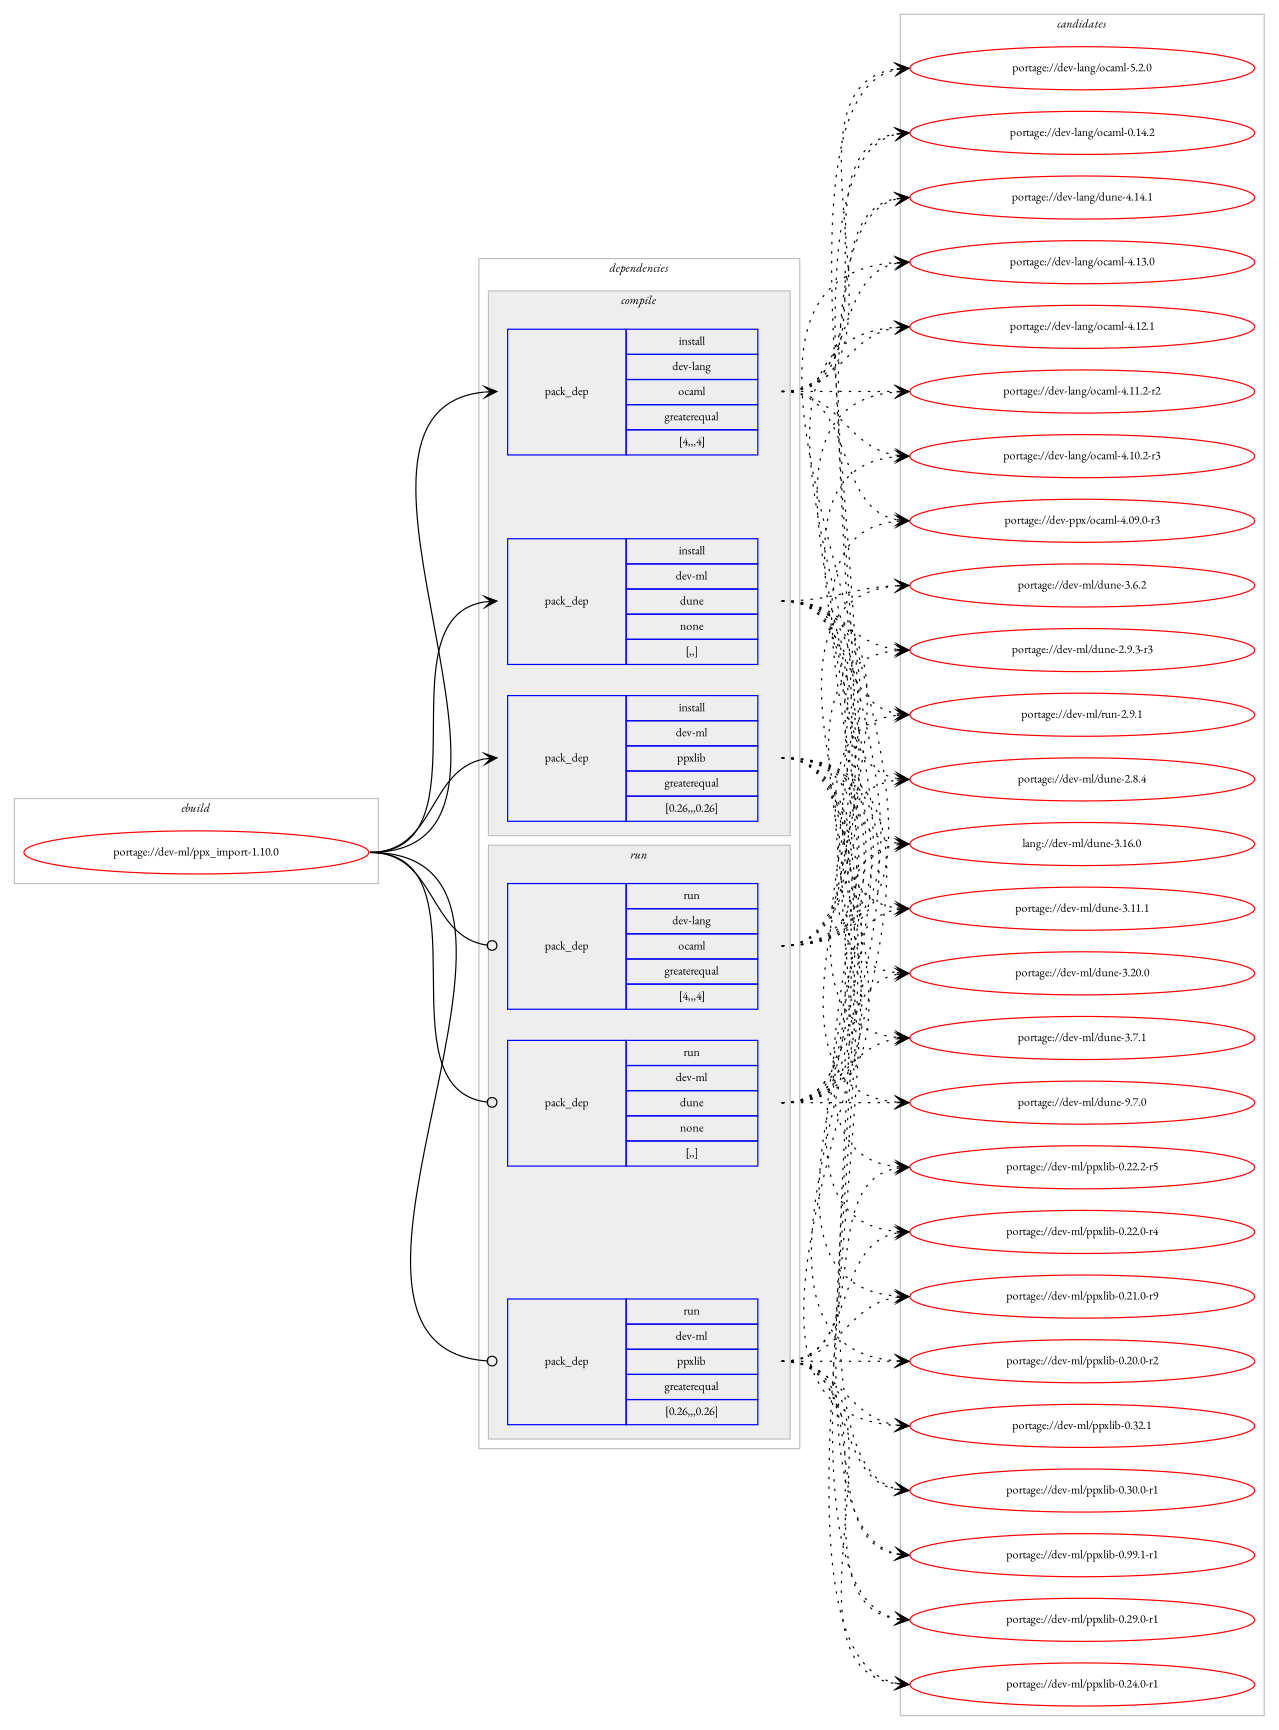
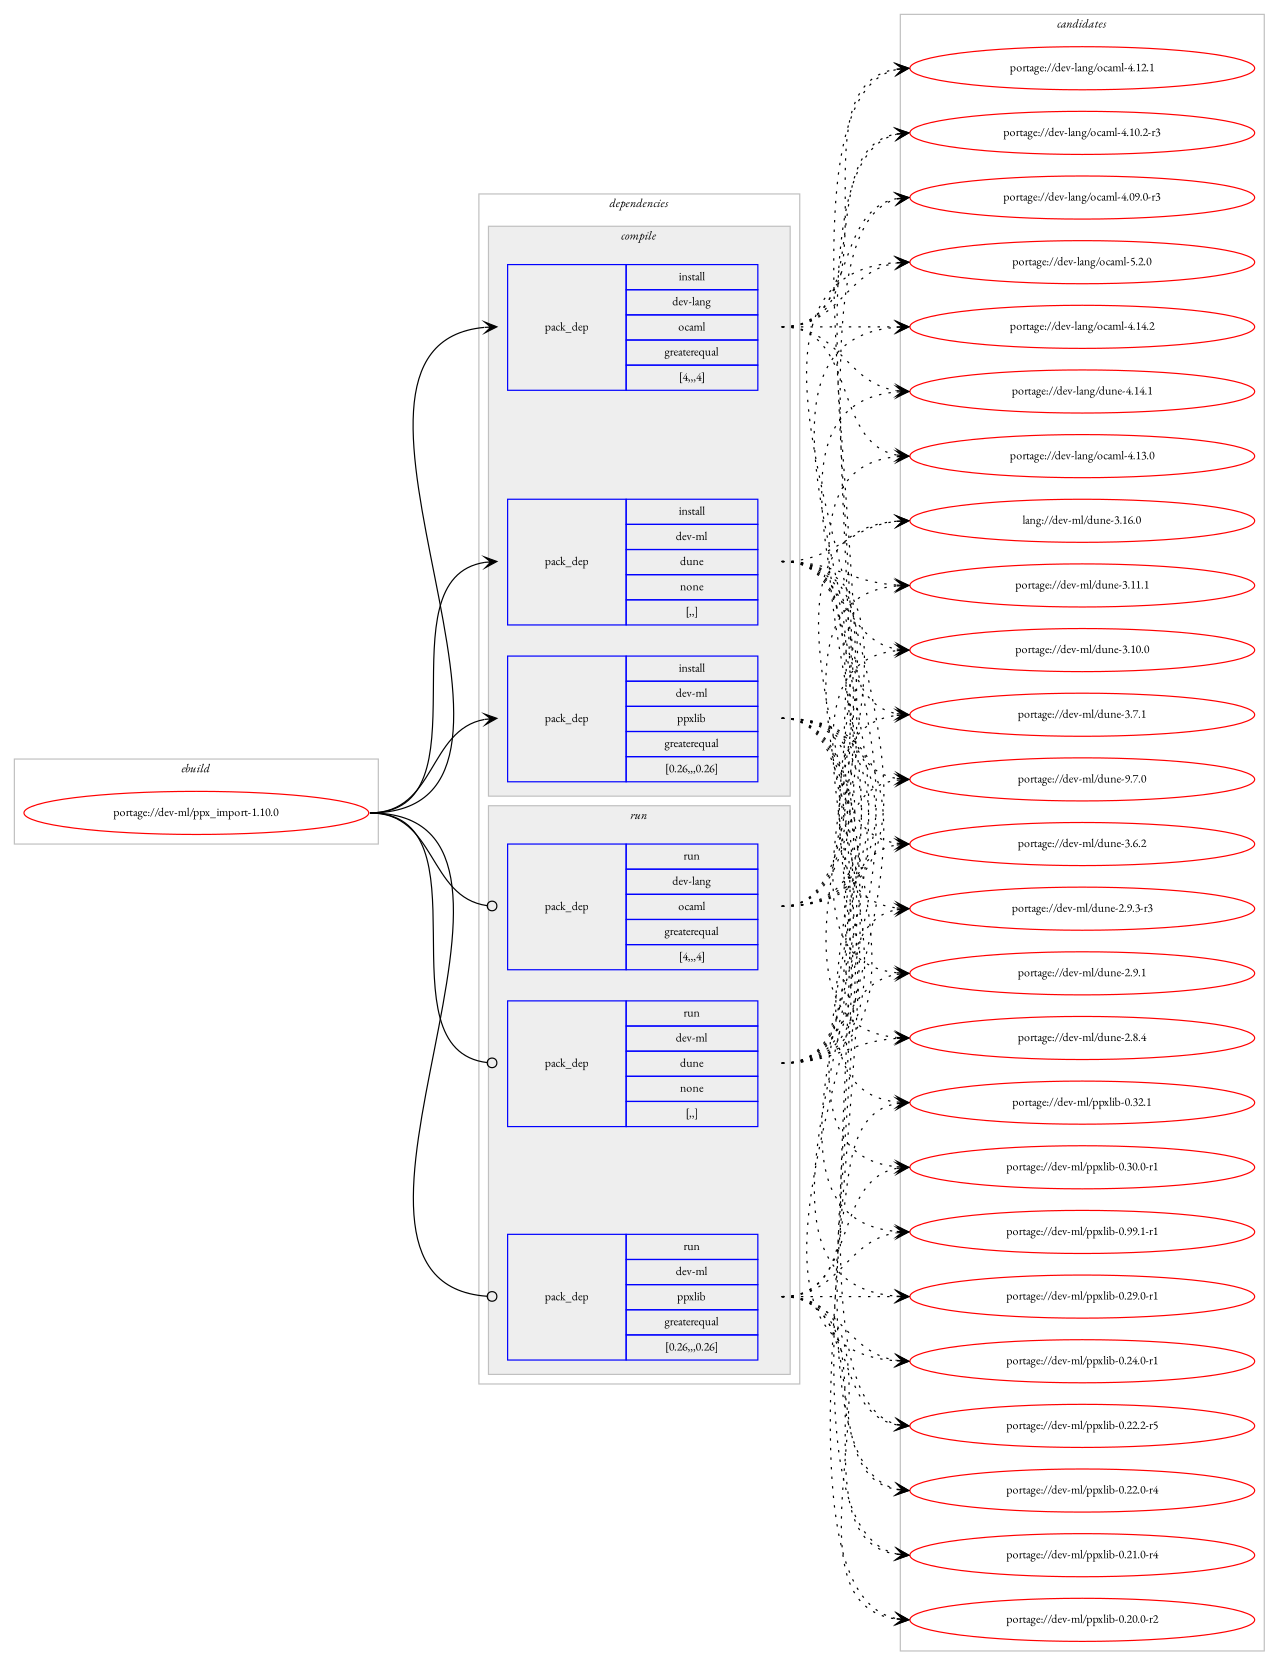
node "portage://dev-lang/ocaml-0.14.2": label "portage://dev-lang/ocaml-0.14.2" -> "portage://dev-lang/ocaml-4.14.2"
node "portage://dev-lang/ocaml-4.11.2-r2": removed
node "portage://dev-ppx/ocaml-4.09.0-r3": label "portage://dev-ppx/ocaml-4.09.0-r3" -> "portage://dev-lang/ocaml-4.09.0-r3"
node "portage://dev-ml/run-2.9.1": label "portage://dev-ml/run-2.9.1" -> "portage://dev-ml/dune-2.9.1"
node "portage://dev-ml/dune-3.20.0": label "portage://dev-ml/dune-3.20.0" -> "portage://dev-ml/dune-3.10.0"
node "portage://dev-ml/ppxlib-0.21.0-r9": label "portage://dev-ml/ppxlib-0.21.0-r9" -> "portage://dev-ml/ppxlib-0.21.0-r4"
